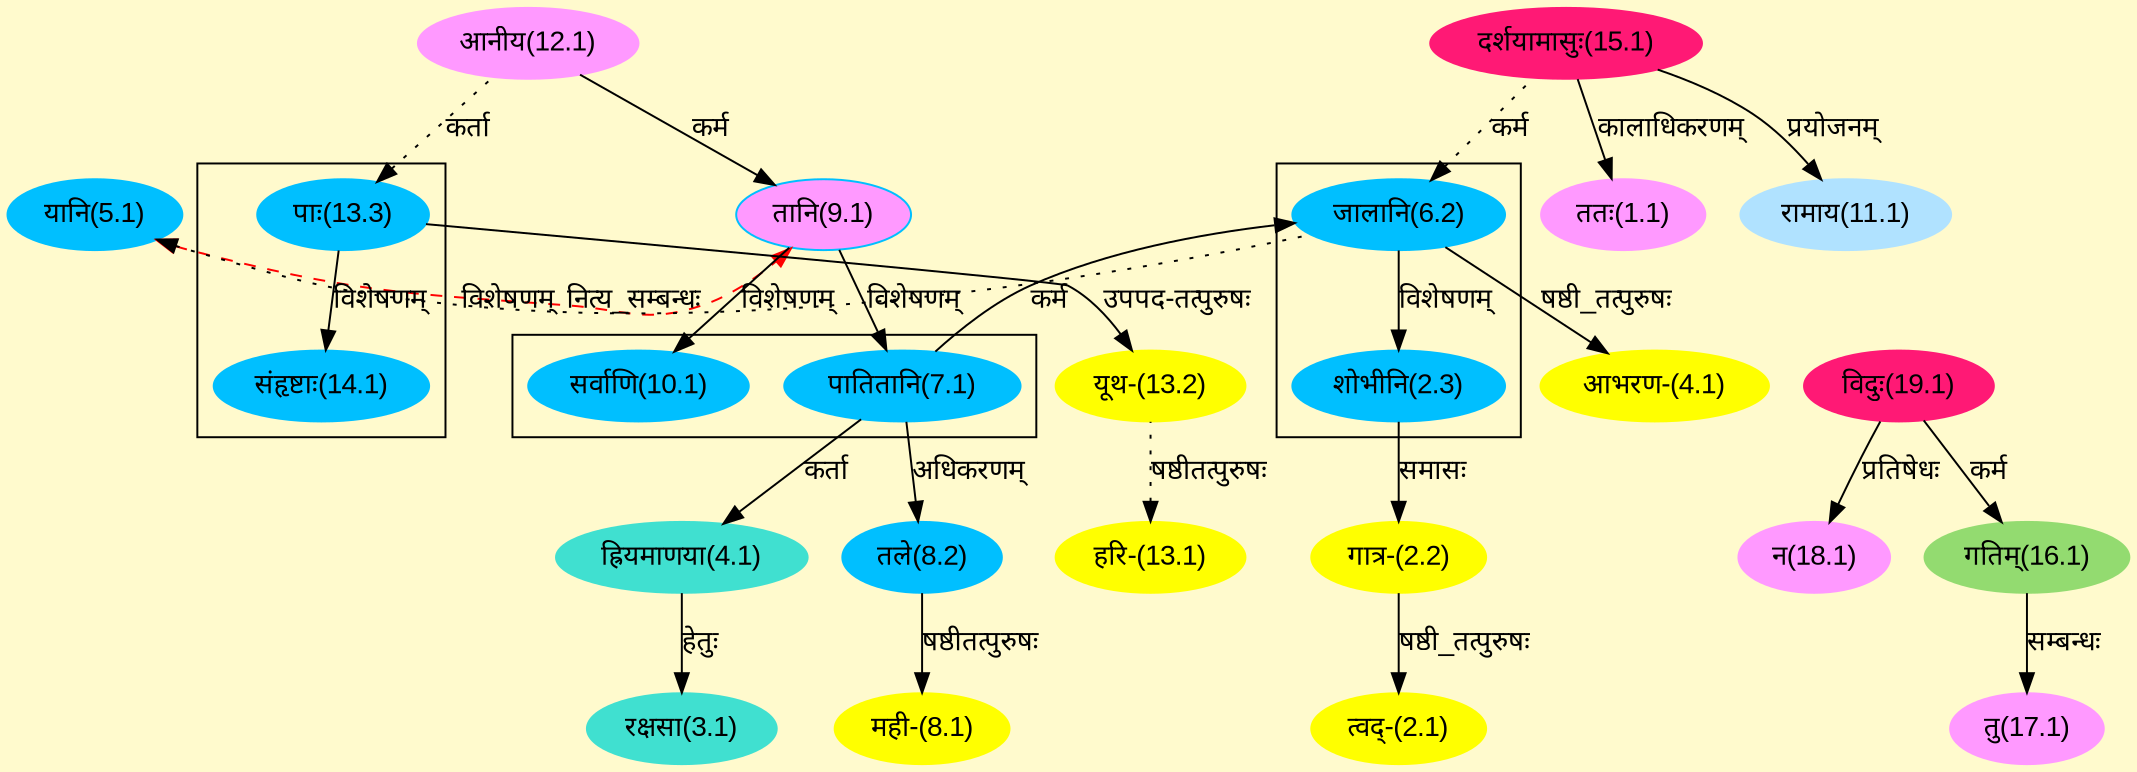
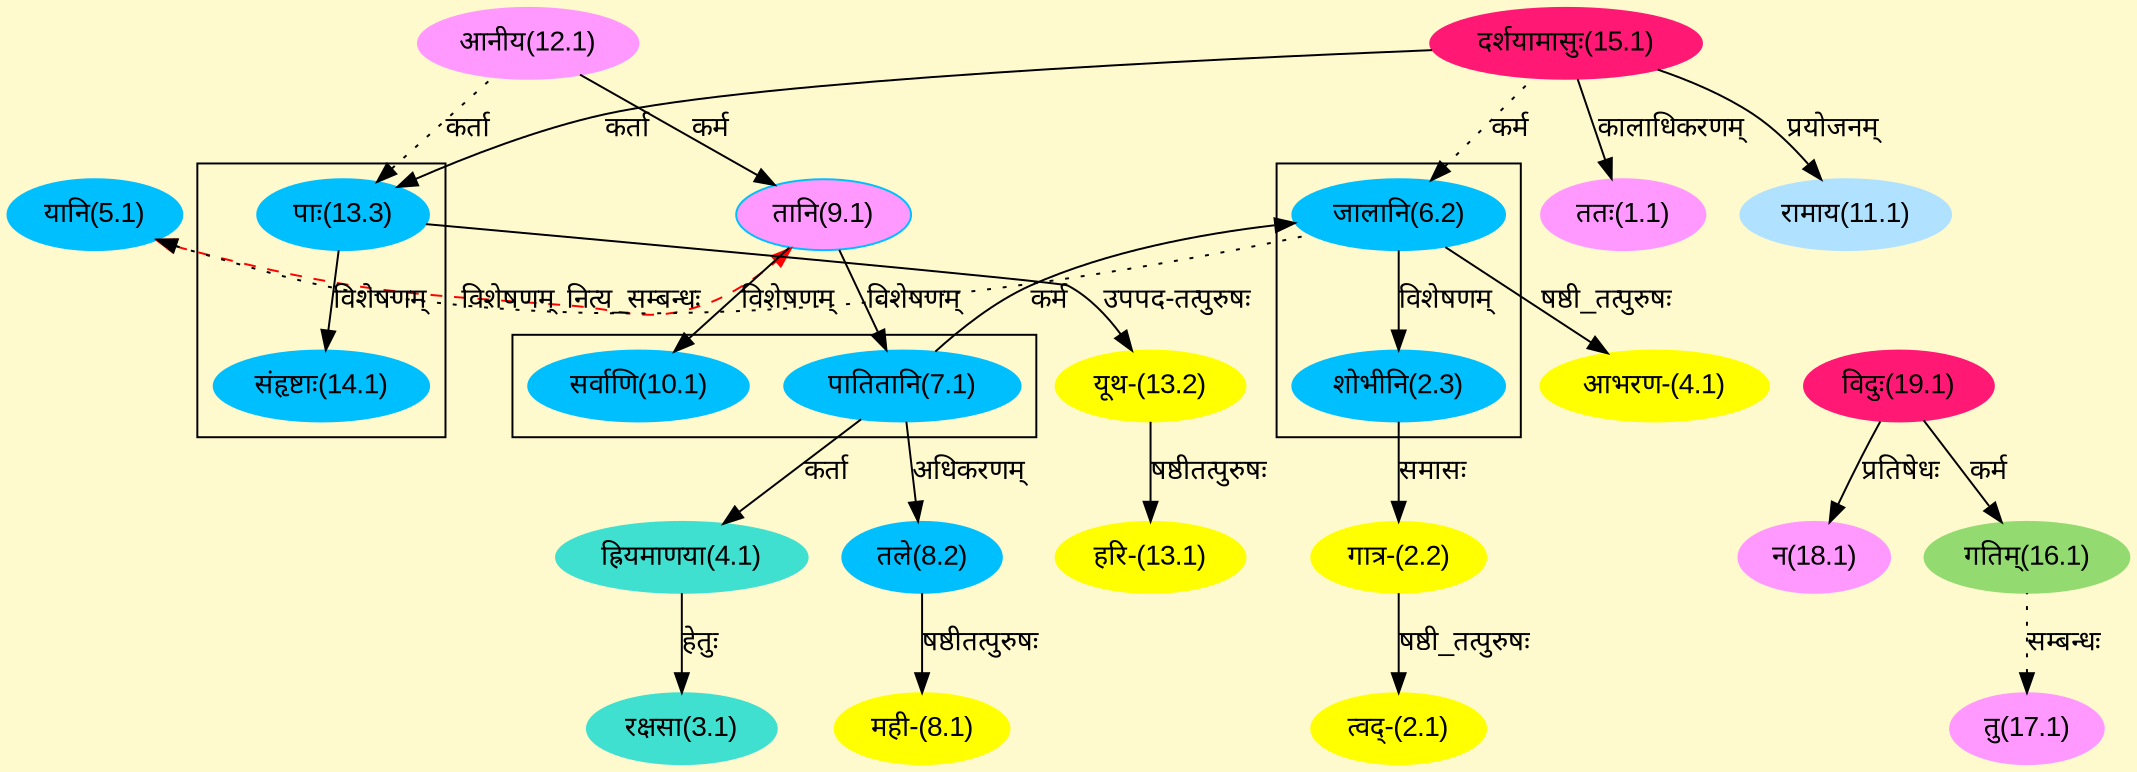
edge "दर्शयामासुः(15.1)" -> "पाः(13.3)": added, label "कर्ता"
edge "यूथ-(13.2)" -> "हरि-(13.1)": style dotted -> solid
edge "गतिम्(16.1)" -> "तु(17.1)": style solid -> dotted
